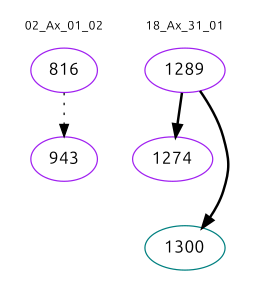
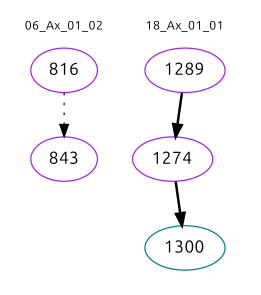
cluster "02_Ax_01_02": label "02_Ax_01_02" -> "06_Ax_01_02"
cluster "18_Ax_31_01": label "18_Ax_31_01" -> "18_Ax_01_01"
edge "1289" -> "1300": now "1274" -> "1300"
node "943": label "943" -> "843"
